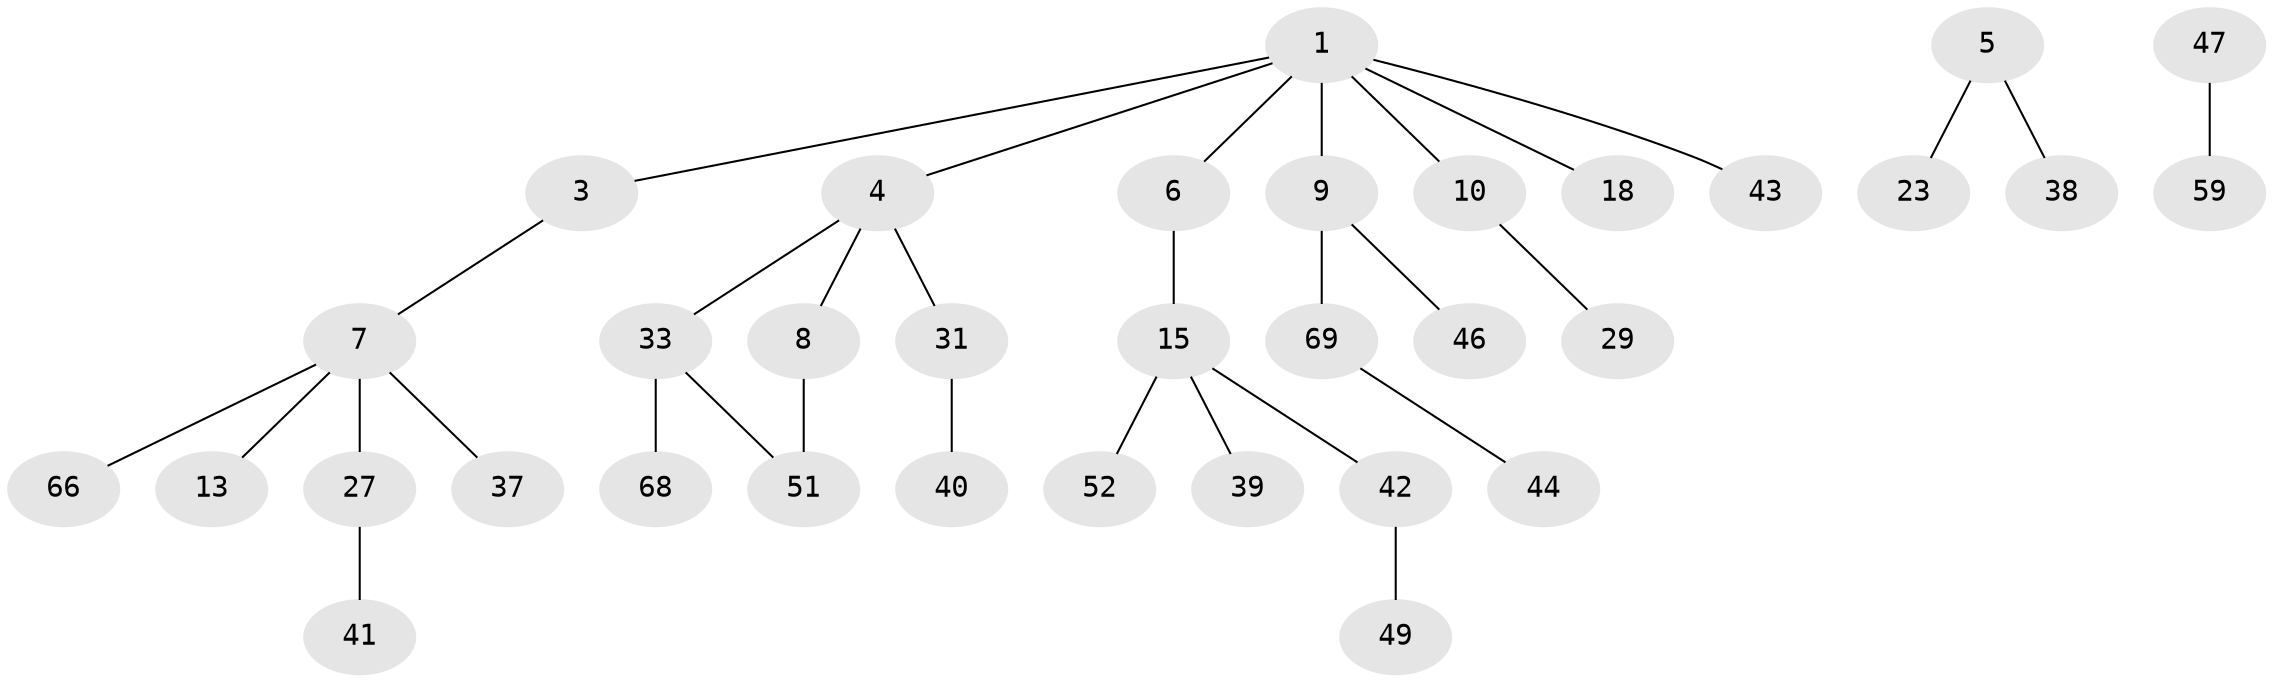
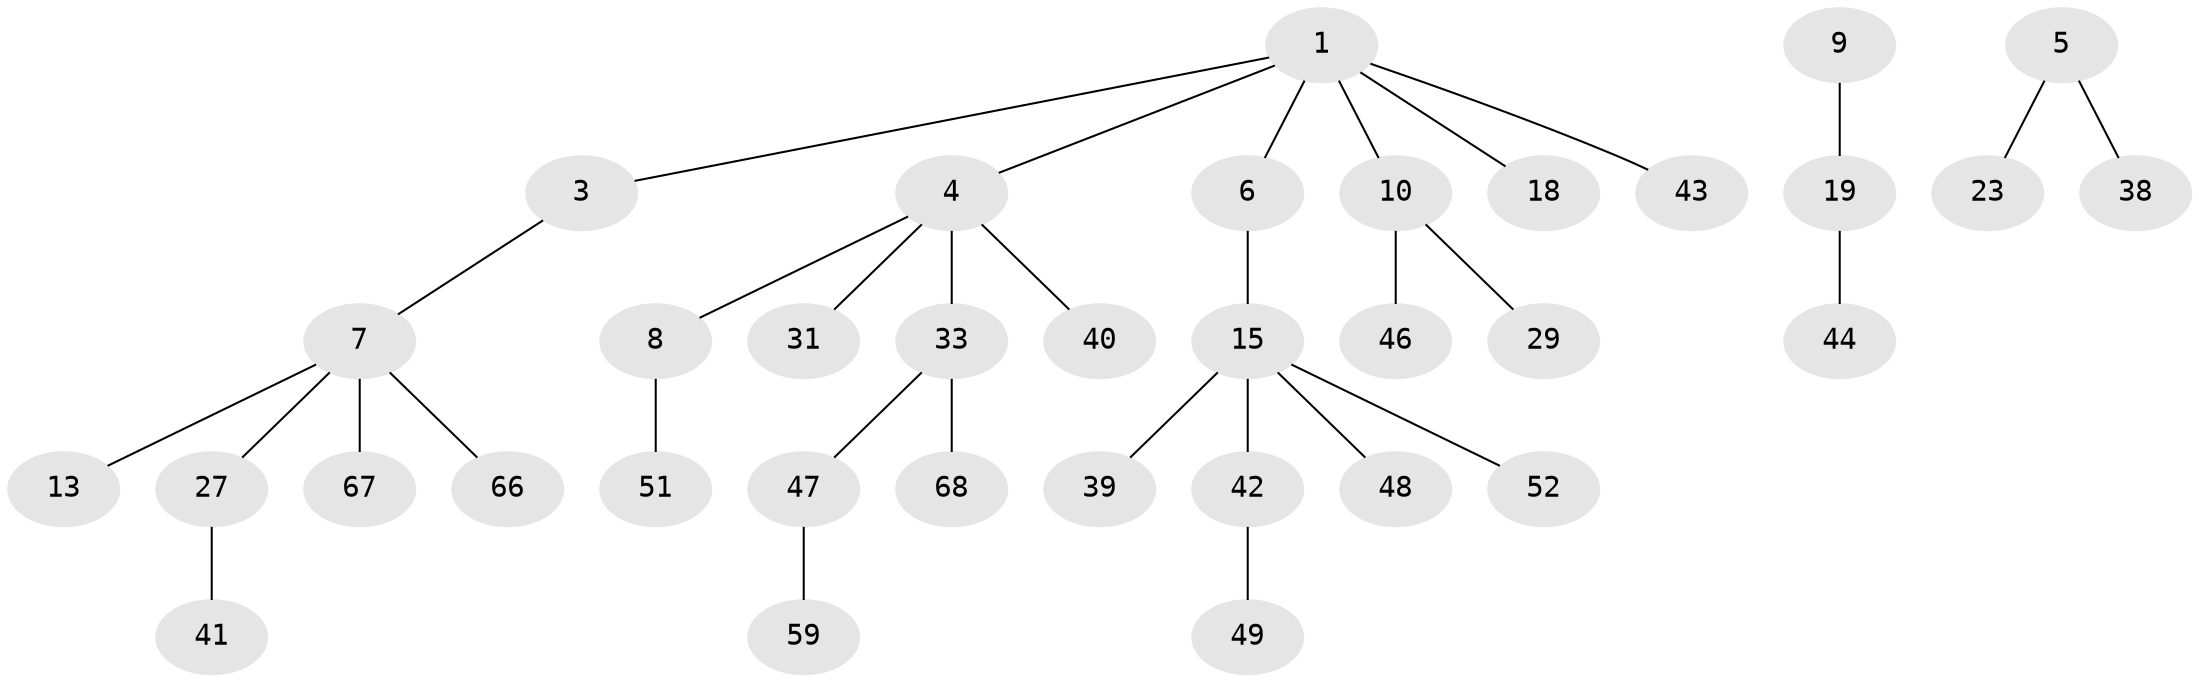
edge "1" -- "9": removed
edge "9" -- "46": now "10" -- "46"
node "69": label "69" -> "19"
edge "33" -- "51": now "33" -- "47"
edge "31" -- "40": now "4" -- "40"
node "37": label "37" -> "67"
node "48": added
